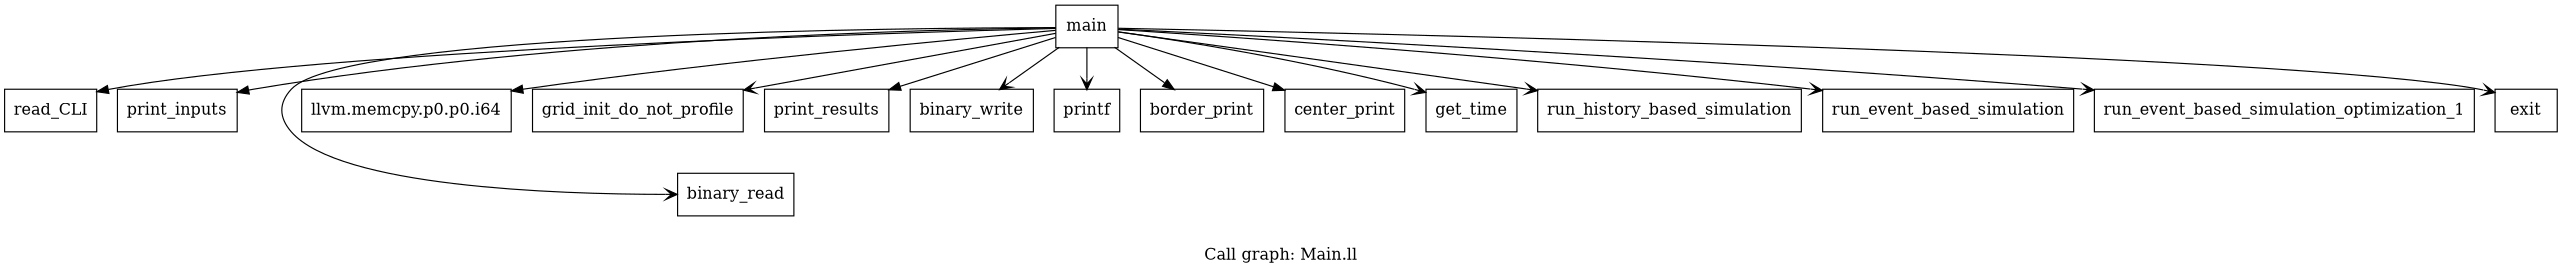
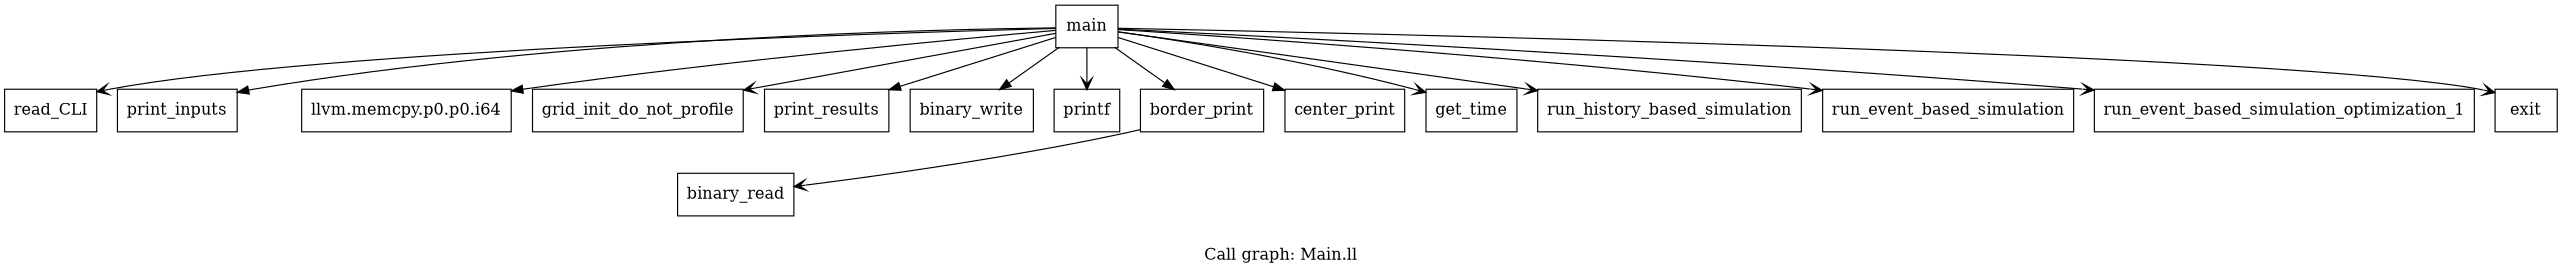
edge "main" -> "read_CLI": arrowhead normal -> vee
edge "main" -> "binary_write": arrowhead vee -> normal
edge "main" -> "binary_read": now "border_print" -> "binary_read"
